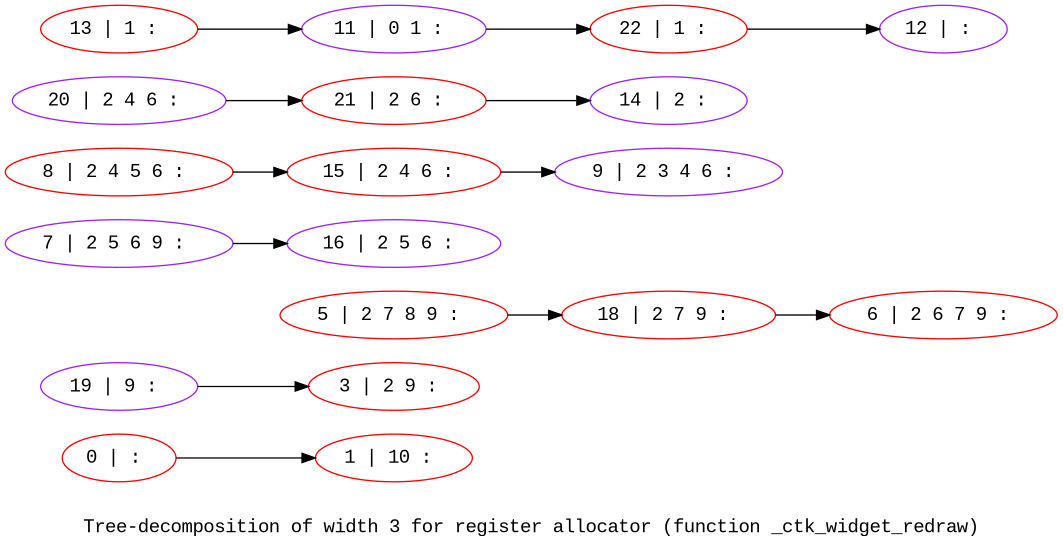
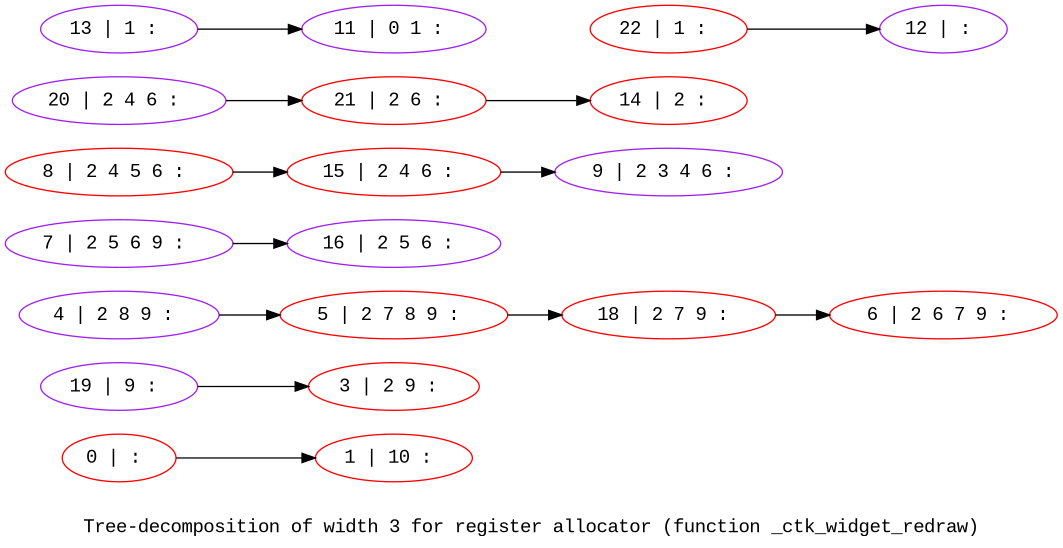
node "13 | 1 :": color red -> purple
edge "11 | 0 1 :" -> "22 | 1 :": removed
node "14 | 2 :": color purple -> red
node "4 | 2 8 9 :": added
